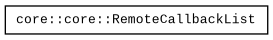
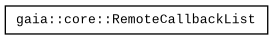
node "core::core::RemoteCallbackList": label "core::core::RemoteCallbackList" -> "gaia::core::RemoteCallbackList"
